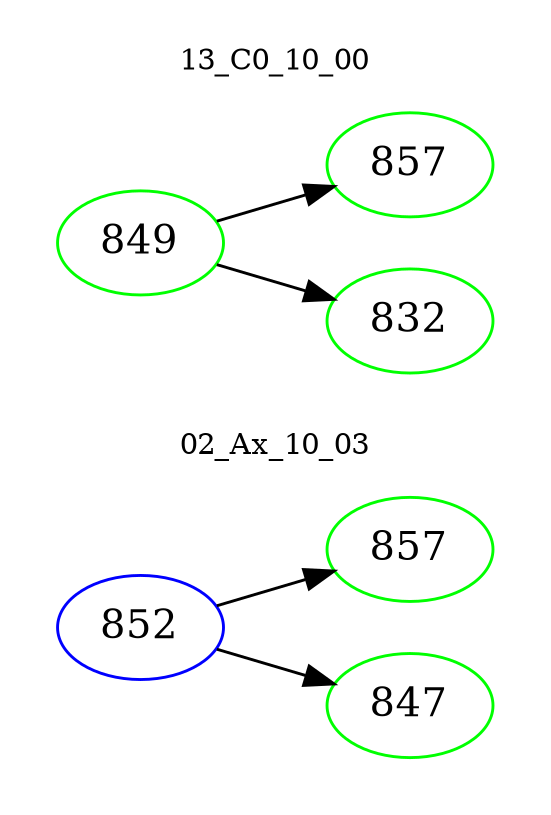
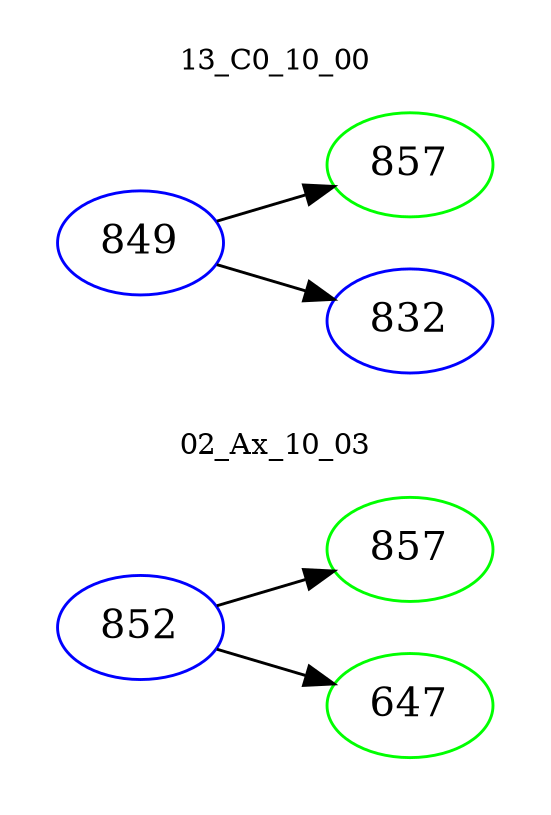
node "849": color green -> blue
node "832": color green -> blue
node "847": label "847" -> "647"
